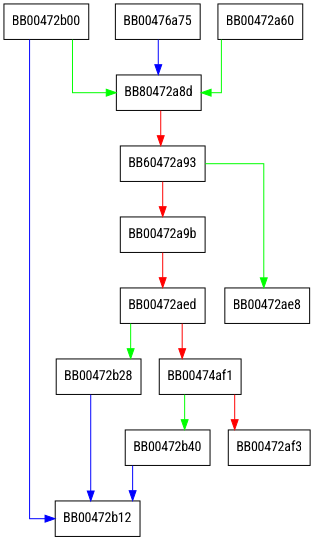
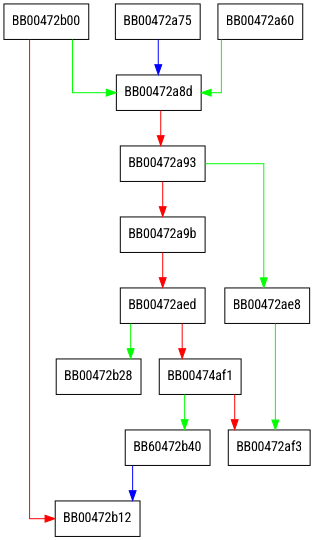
node "BB00476a75": label "BB00476a75" -> "BB00472a75"
node "BB80472a8d": label "BB80472a8d" -> "BB00472a8d"
node "BB60472a93": label "BB60472a93" -> "BB00472a93"
edge "BB00472b00" -> "BB00472b12": color blue -> red
edge "BB00472ae8" -> "BB00472af3": added
edge "BB00472b28" -> "BB00472b12": removed
node "BB00472b40": label "BB00472b40" -> "BB60472b40"
